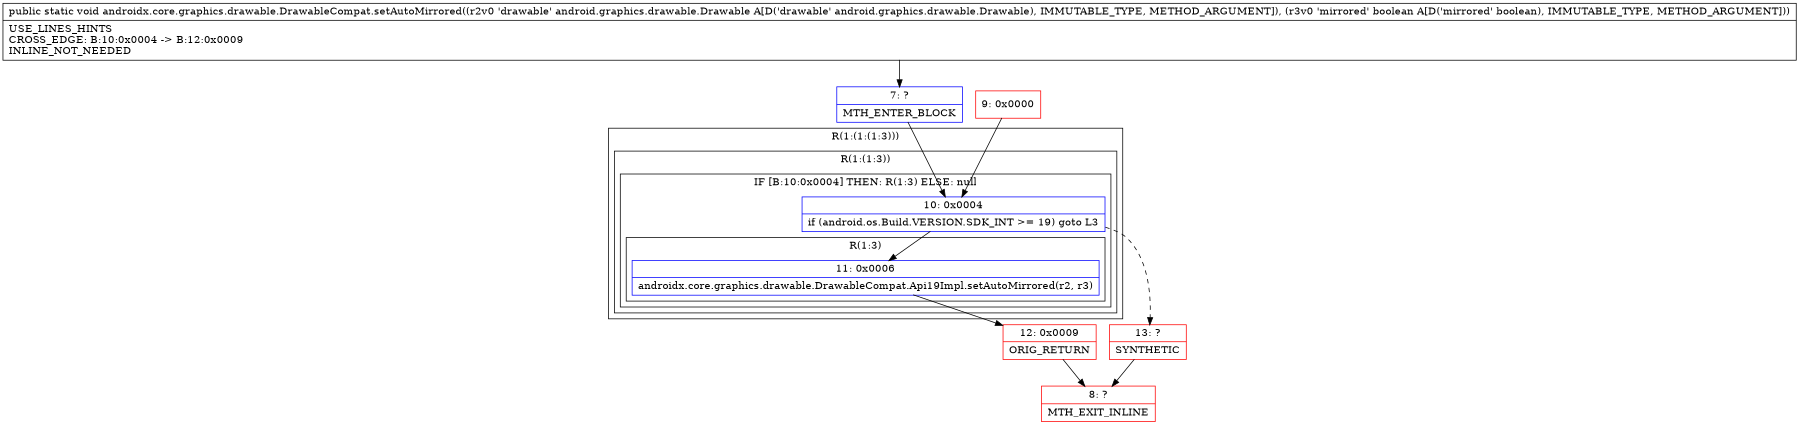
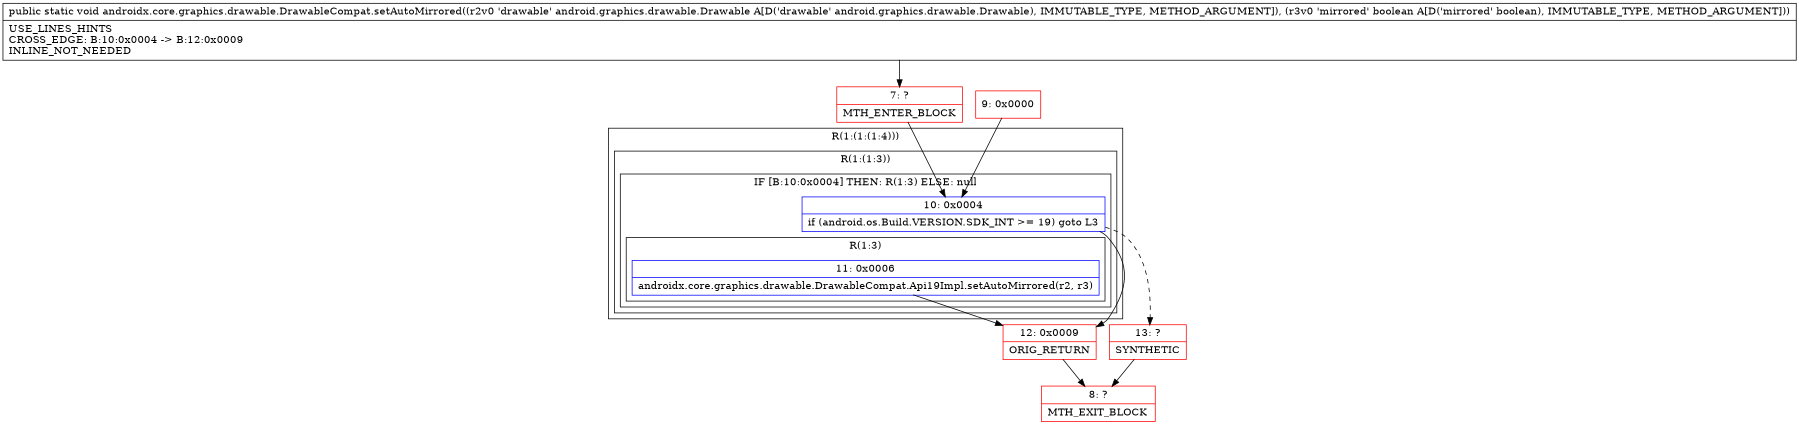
node "7: ?": color blue -> red
cluster "R(1:(1:(1:3)))": label "R(1:(1:(1:3)))" -> "R(1:(1:(1:4)))"
edge "10: 0x0004" -> "11: 0x0006": now "10: 0x0004" -> "12: 0x0009"
node "8: ?": text "MTH_EXIT_INLINE" -> "MTH_EXIT_BLOCK"
